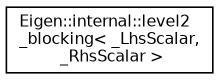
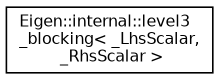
node "Eigen::internal::level2 _blocking< _LhsScalar, _RhsScalar >": label "Eigen::internal::level2 _blocking< _LhsScalar, _RhsScalar >" -> "Eigen::internal::level3 _blocking< _LhsScalar, _RhsScalar >"
